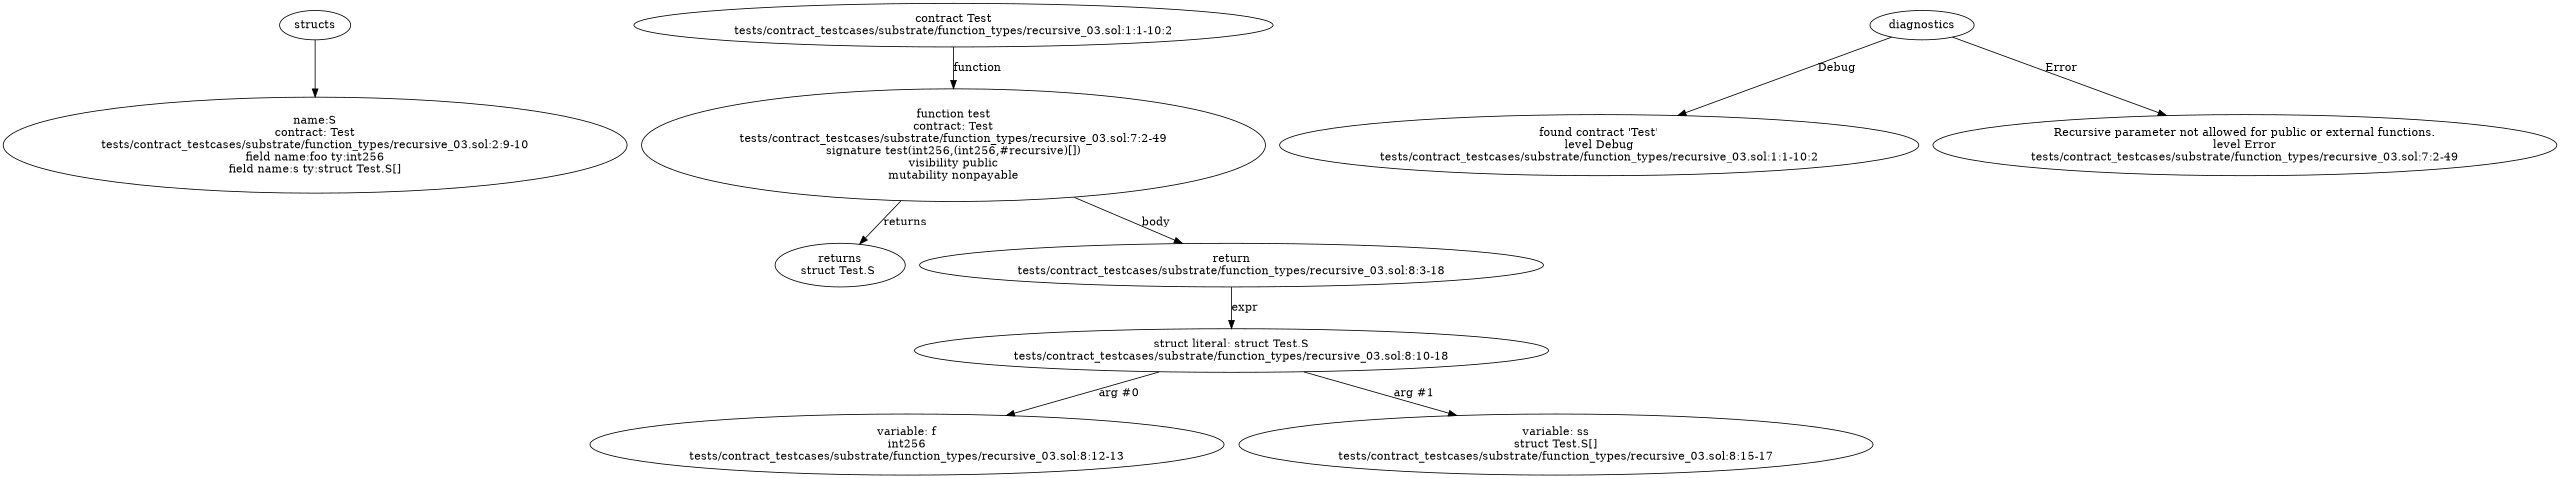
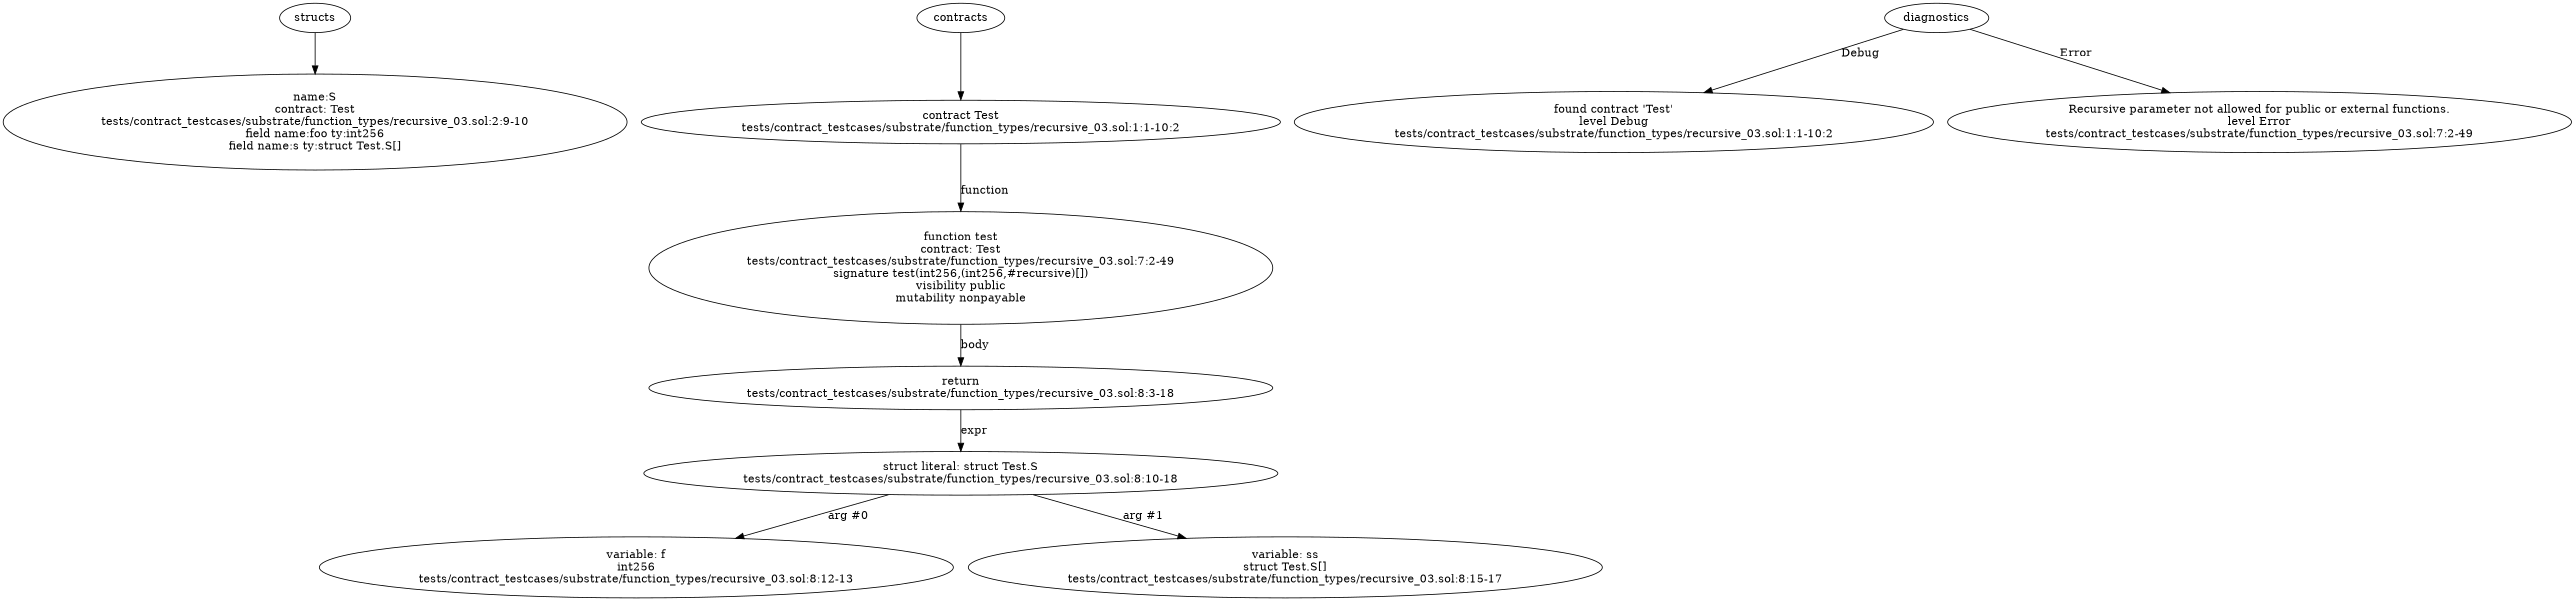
node "contracts": added
node "returns struct Test.S": removed
